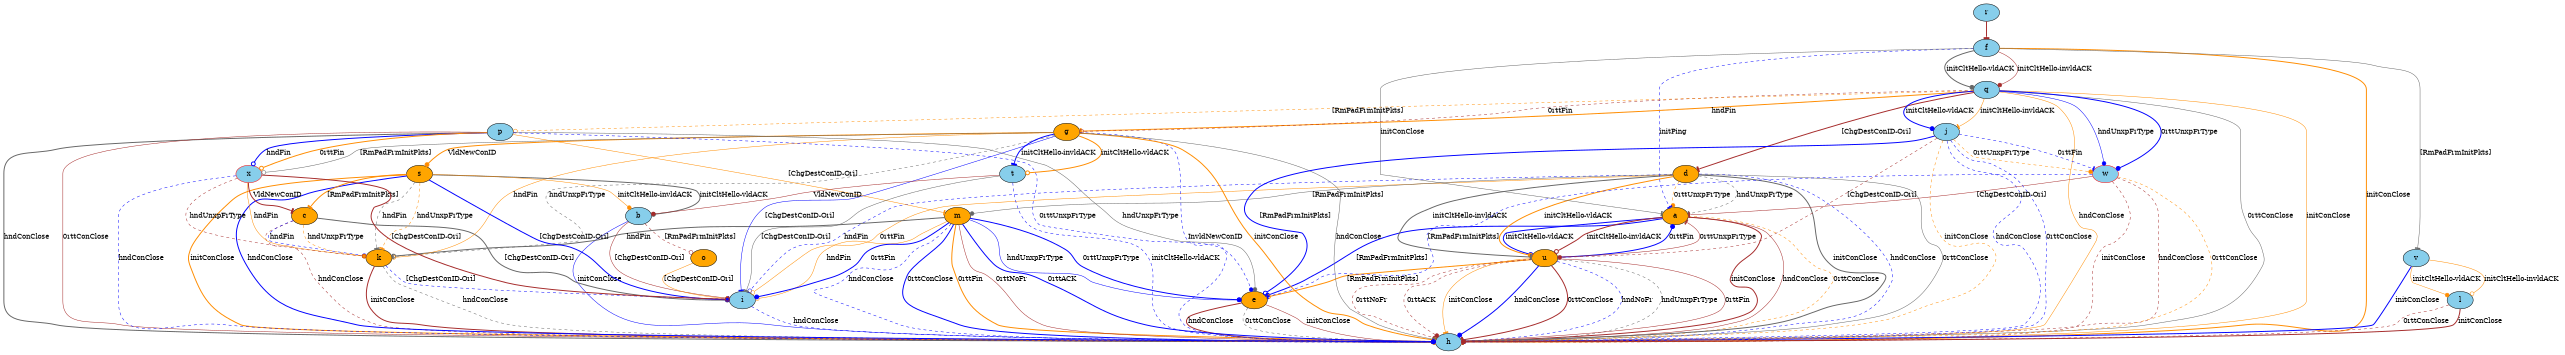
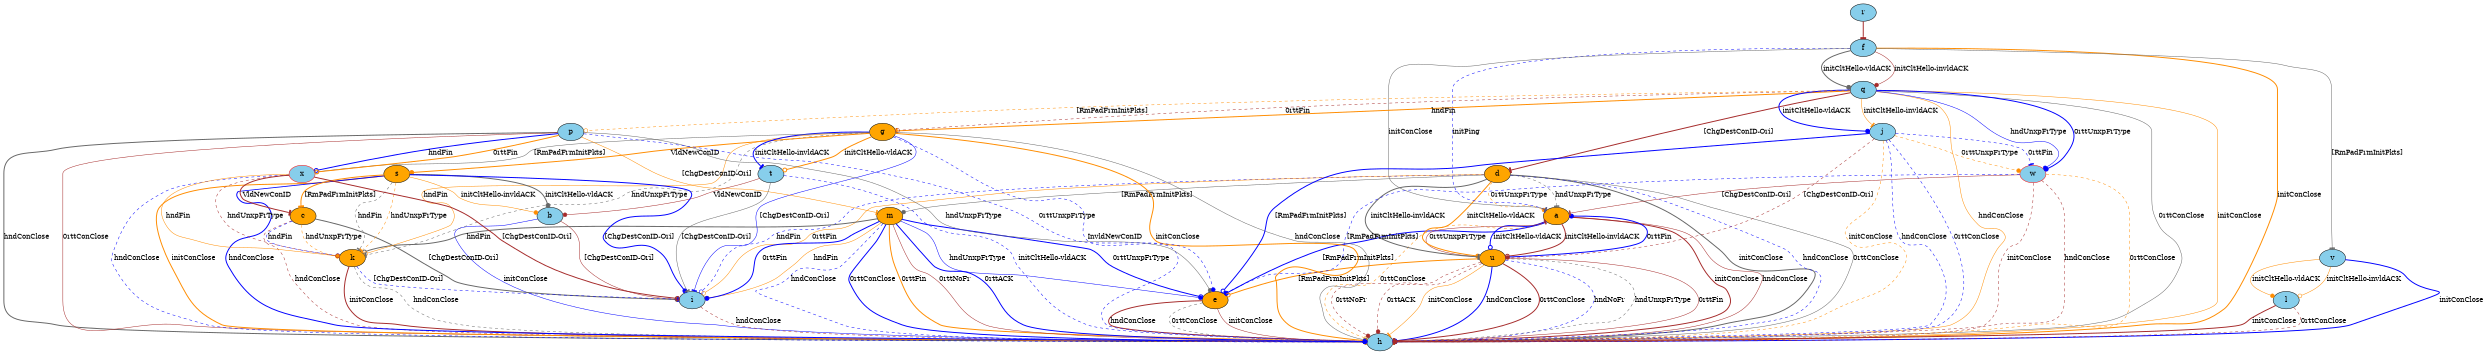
node "o": removed
edge "i" -> "h": color blue -> brown
